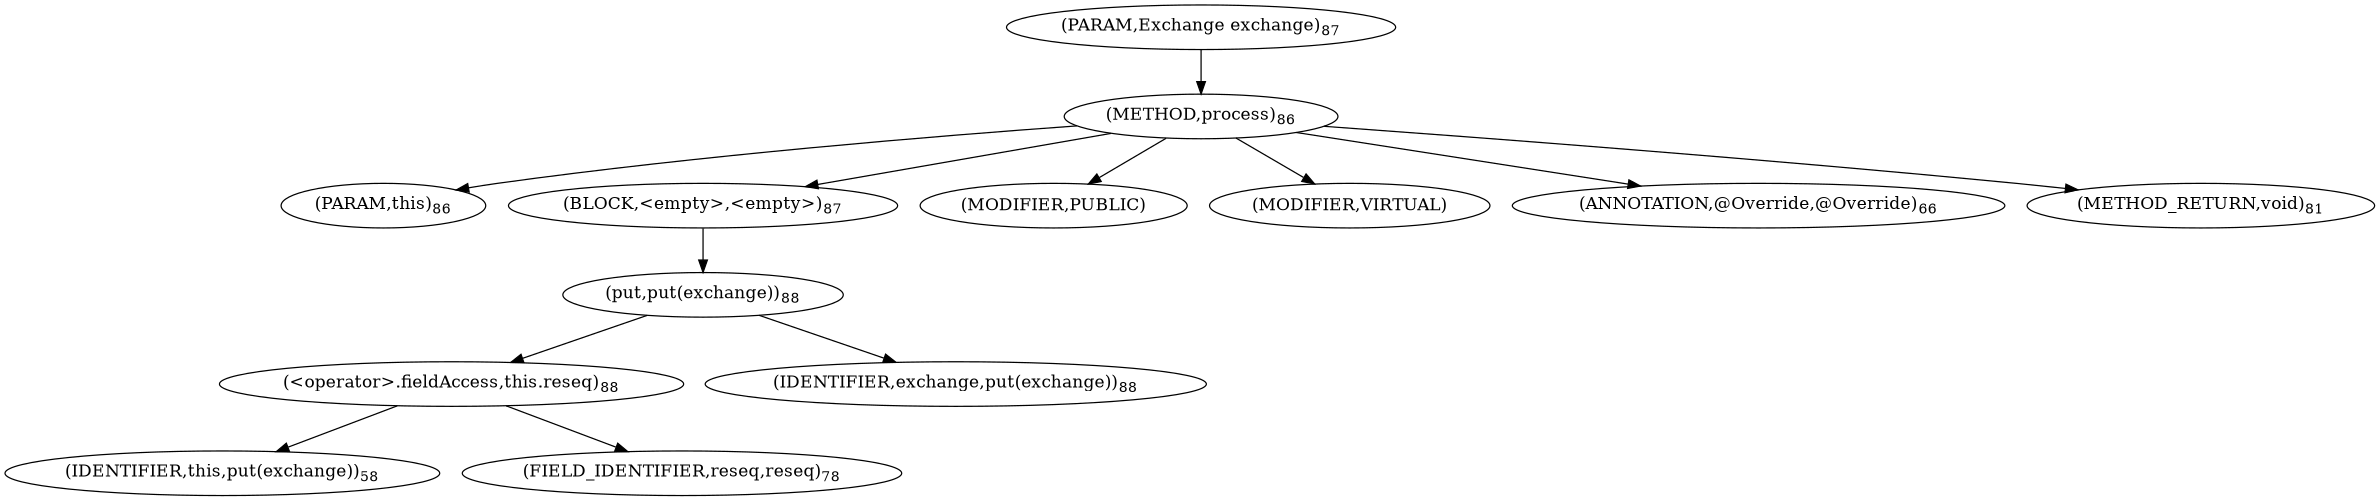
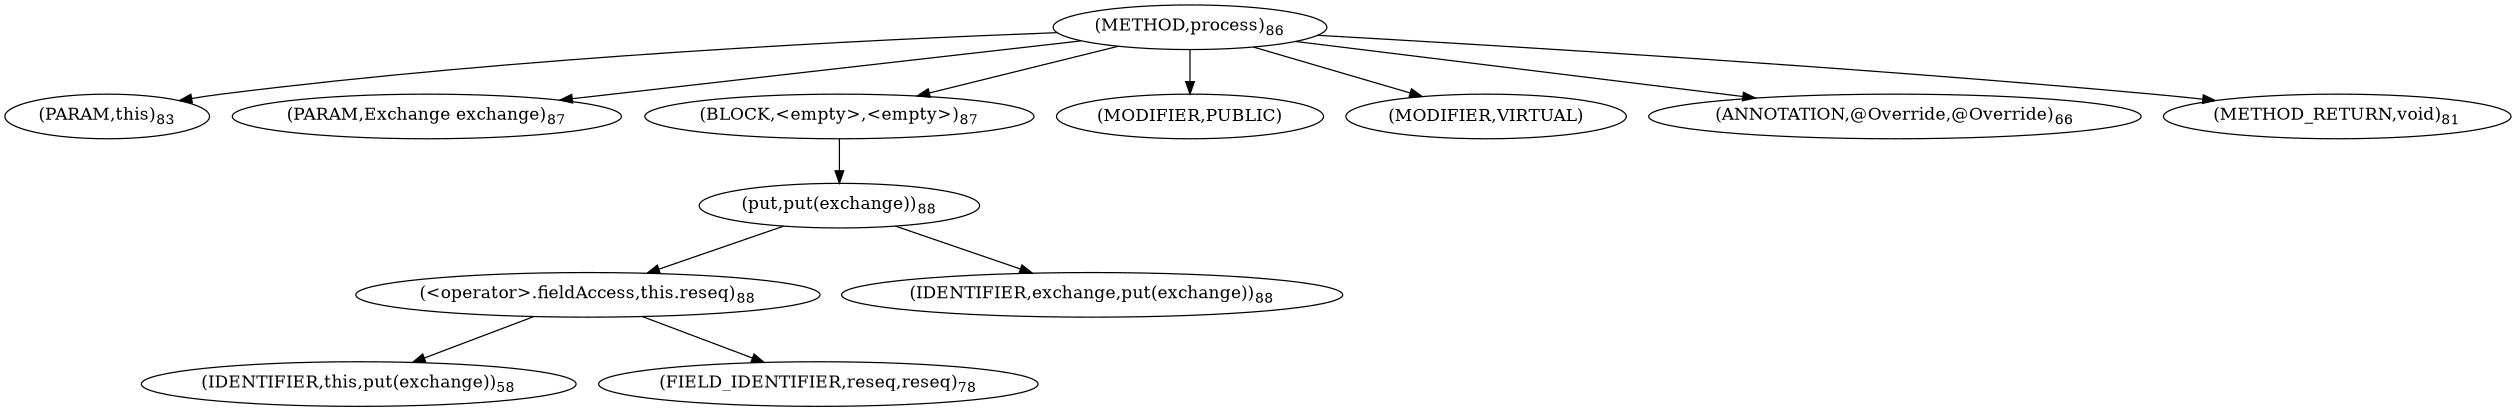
edge "(PARAM,Exchange exchange)" -> "(METHOD,process)": reversed
node "(PARAM,this)": text "86" -> "83"
